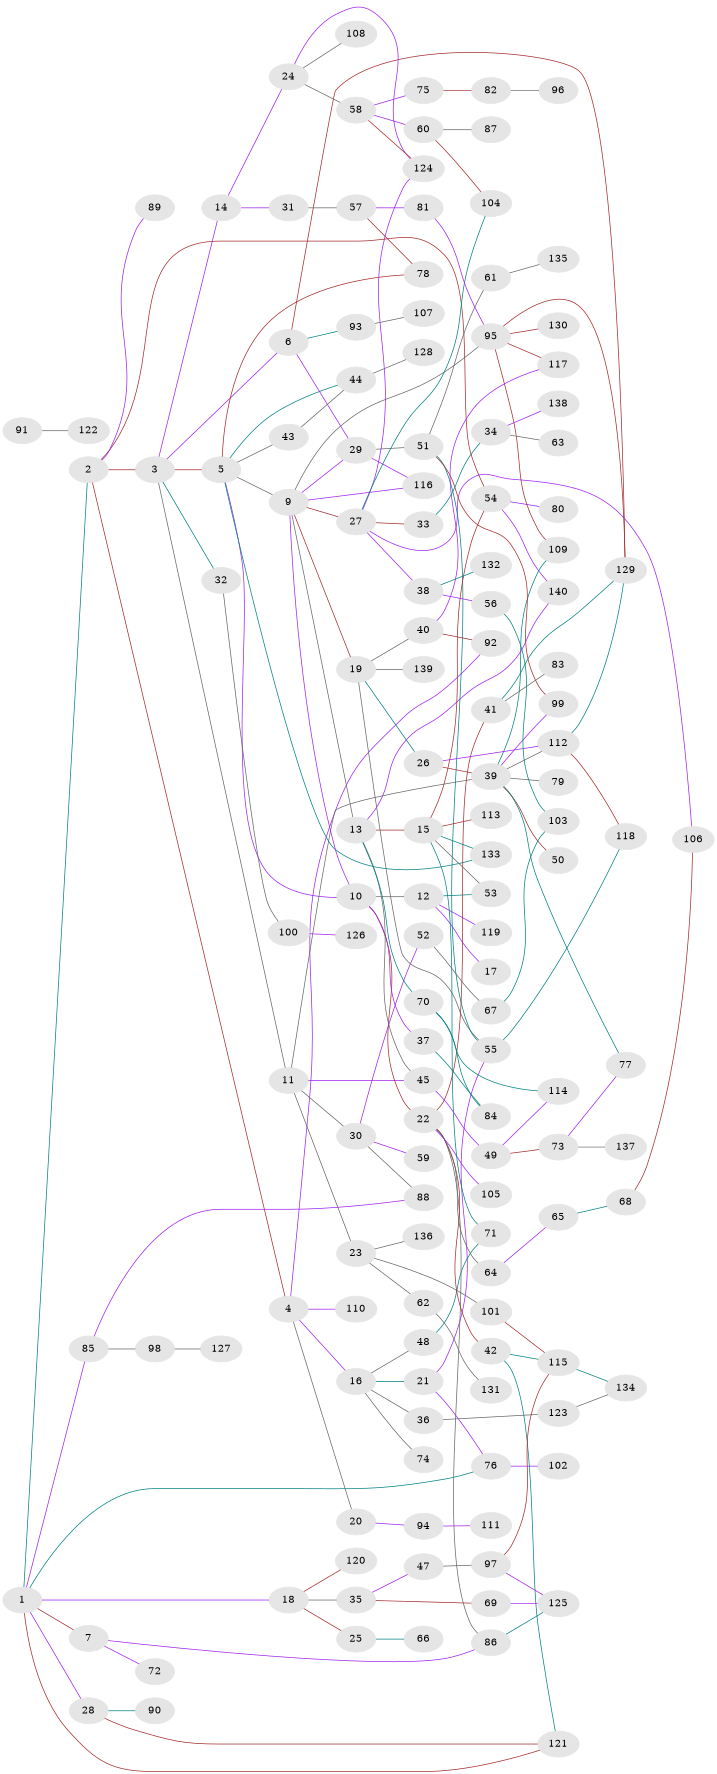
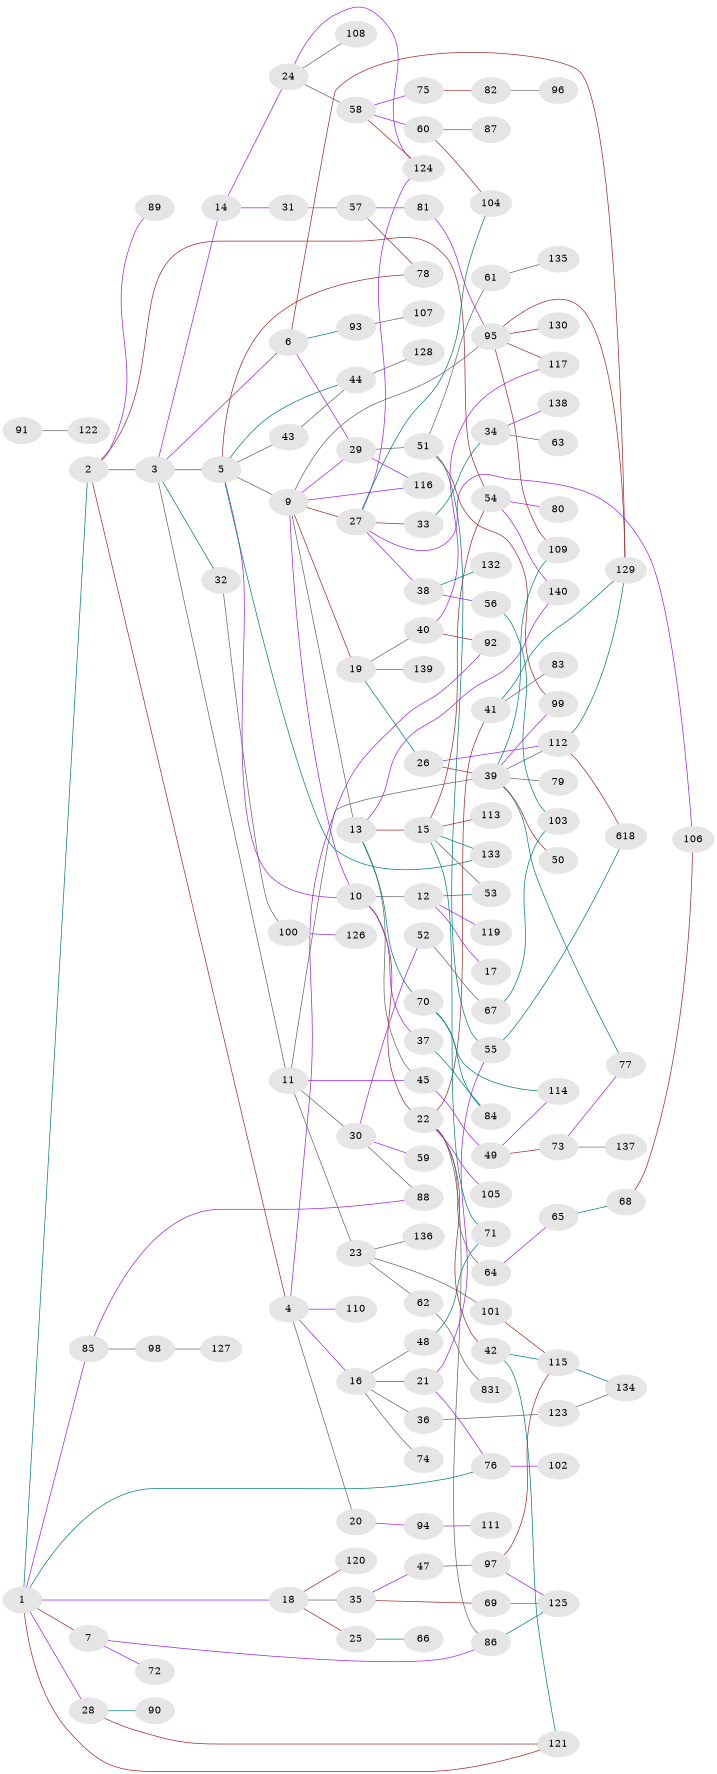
node "118": label "118" -> "618"
edge "19" -- "55": removed
node "131": label "131" -> "831"
